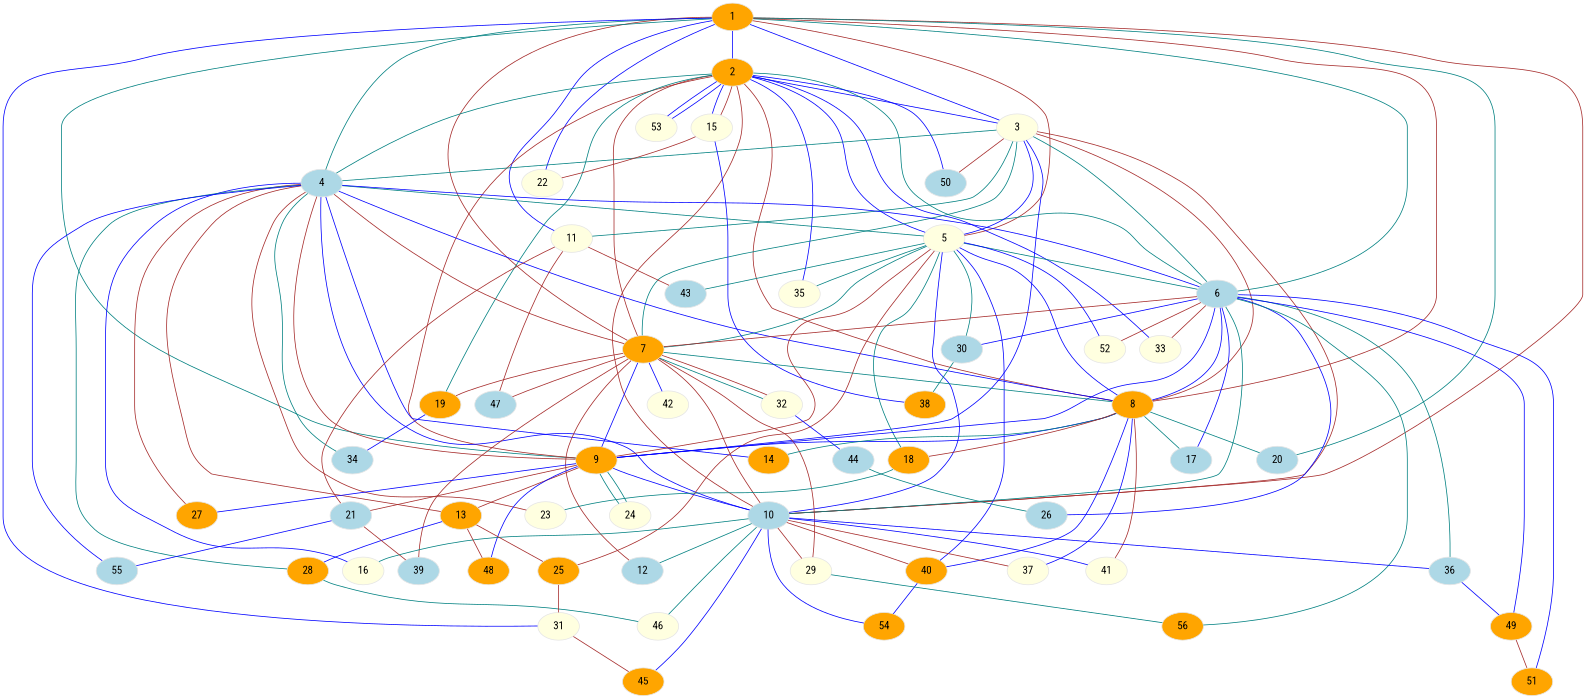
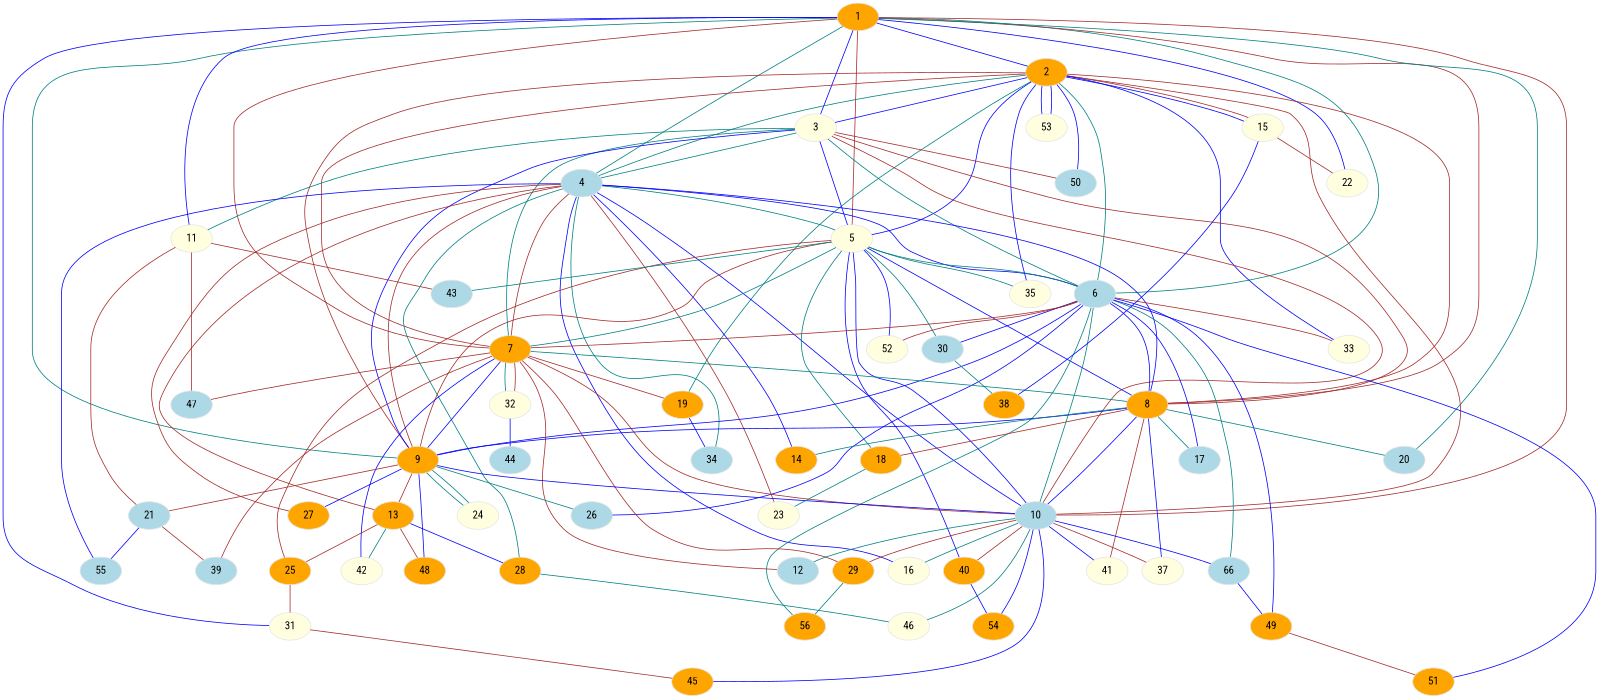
edge "44" -- "26": now "9" -- "26"
edge "8" -- "40": now "8" -- "10"
edge "13" -- "42": added
node "29": fillcolor lightyellow -> orange
node "36": label "36" -> "66"
